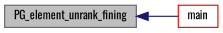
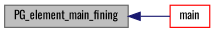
node "PG_element_unrank_fining": label "PG_element_unrank_fining" -> "PG_element_main_fining"
